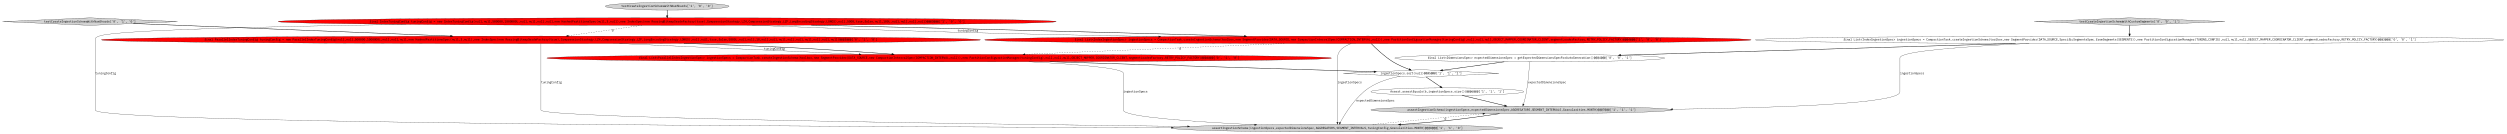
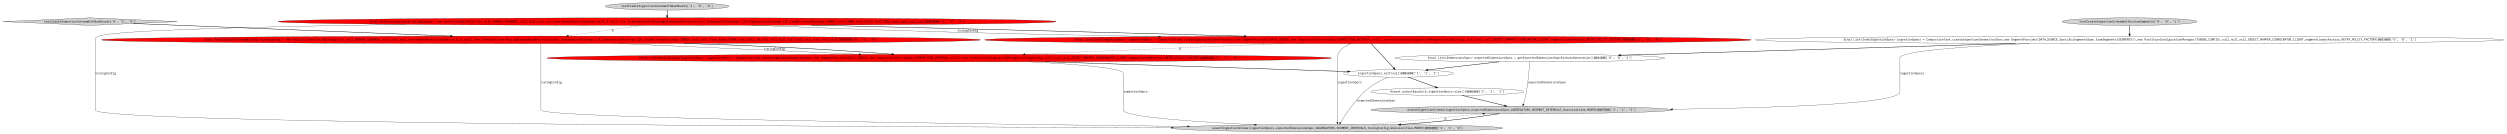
node "testCreateIngestionSchemaWithCustomSegments['0', '0', '1']": shape diamond -> ellipse
node "ingestionSpecs.sort(null)@@@5@@@['1', '1', '1']": shape diamond -> ellipse
